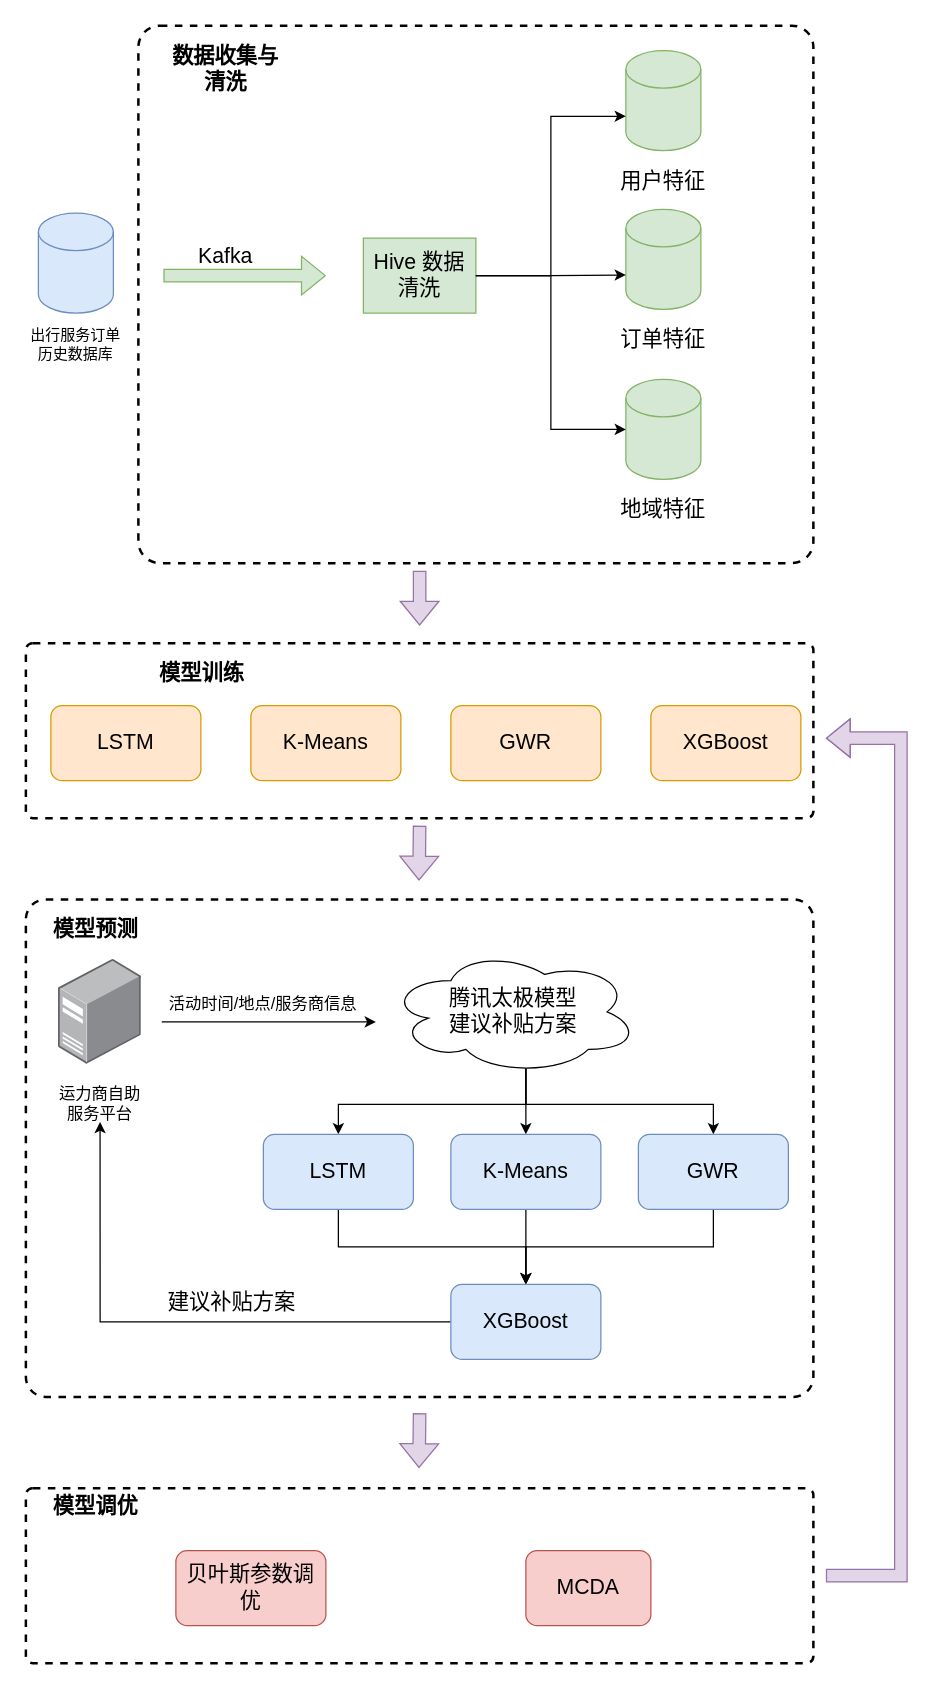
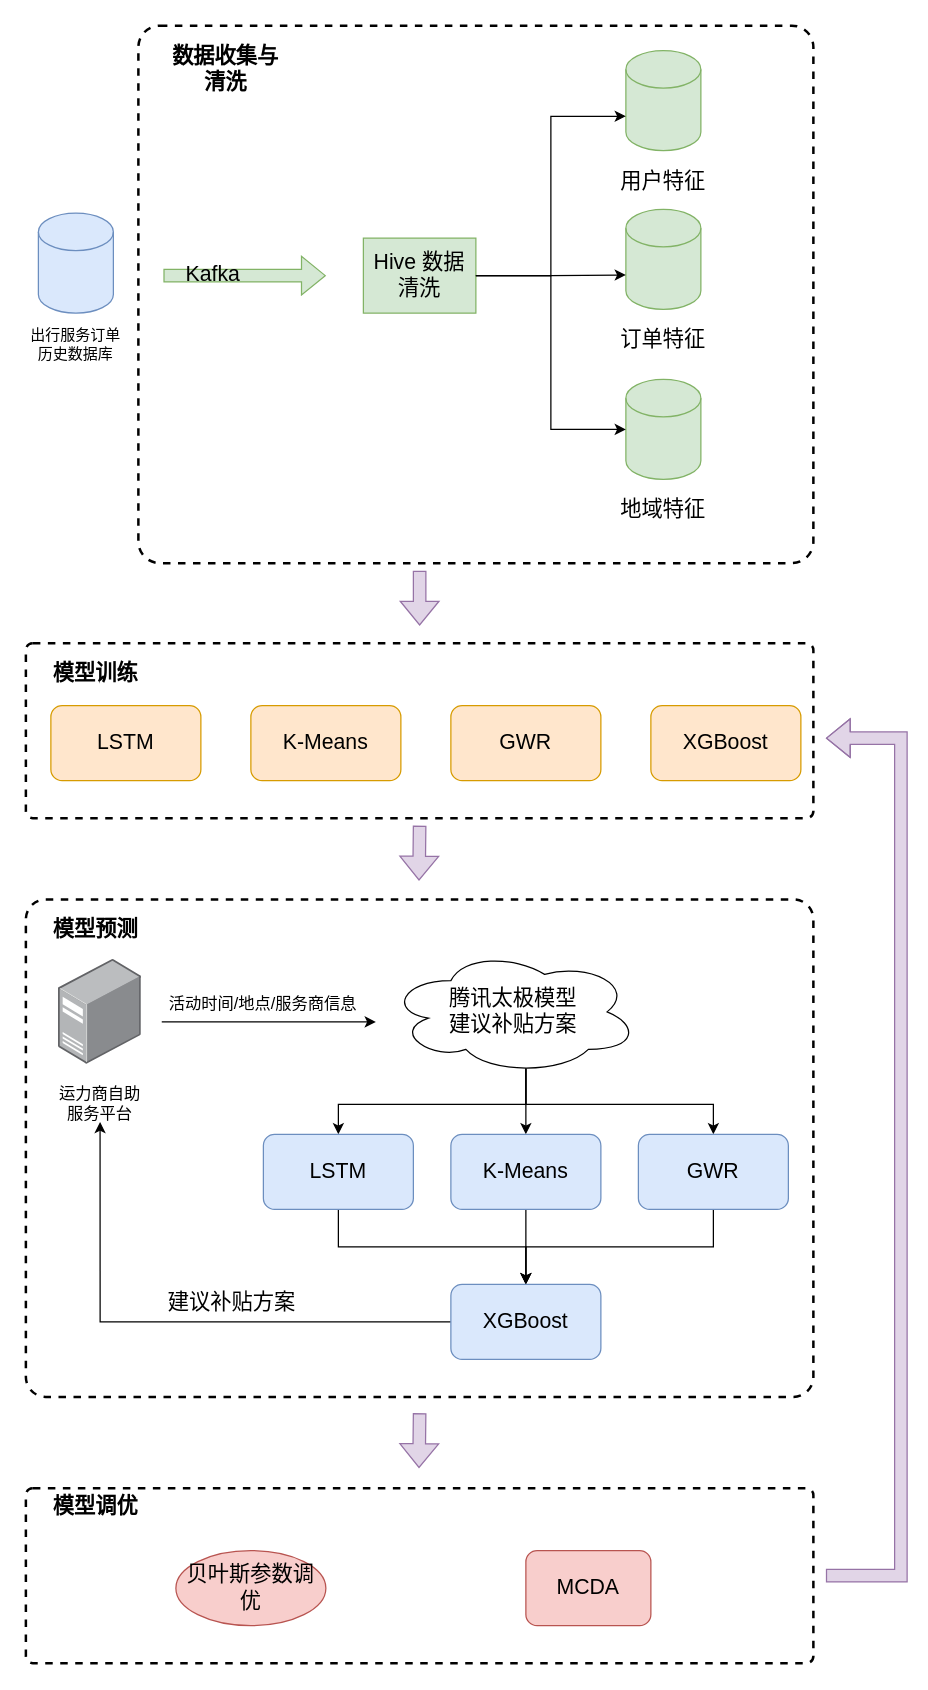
node "Kafka": moved (226, 257) -> (213, 276)
node "模型训练": moved (219, 674) -> (113, 674)
node "贝叶斯参数调优": shape rounded rectangle -> ellipse
